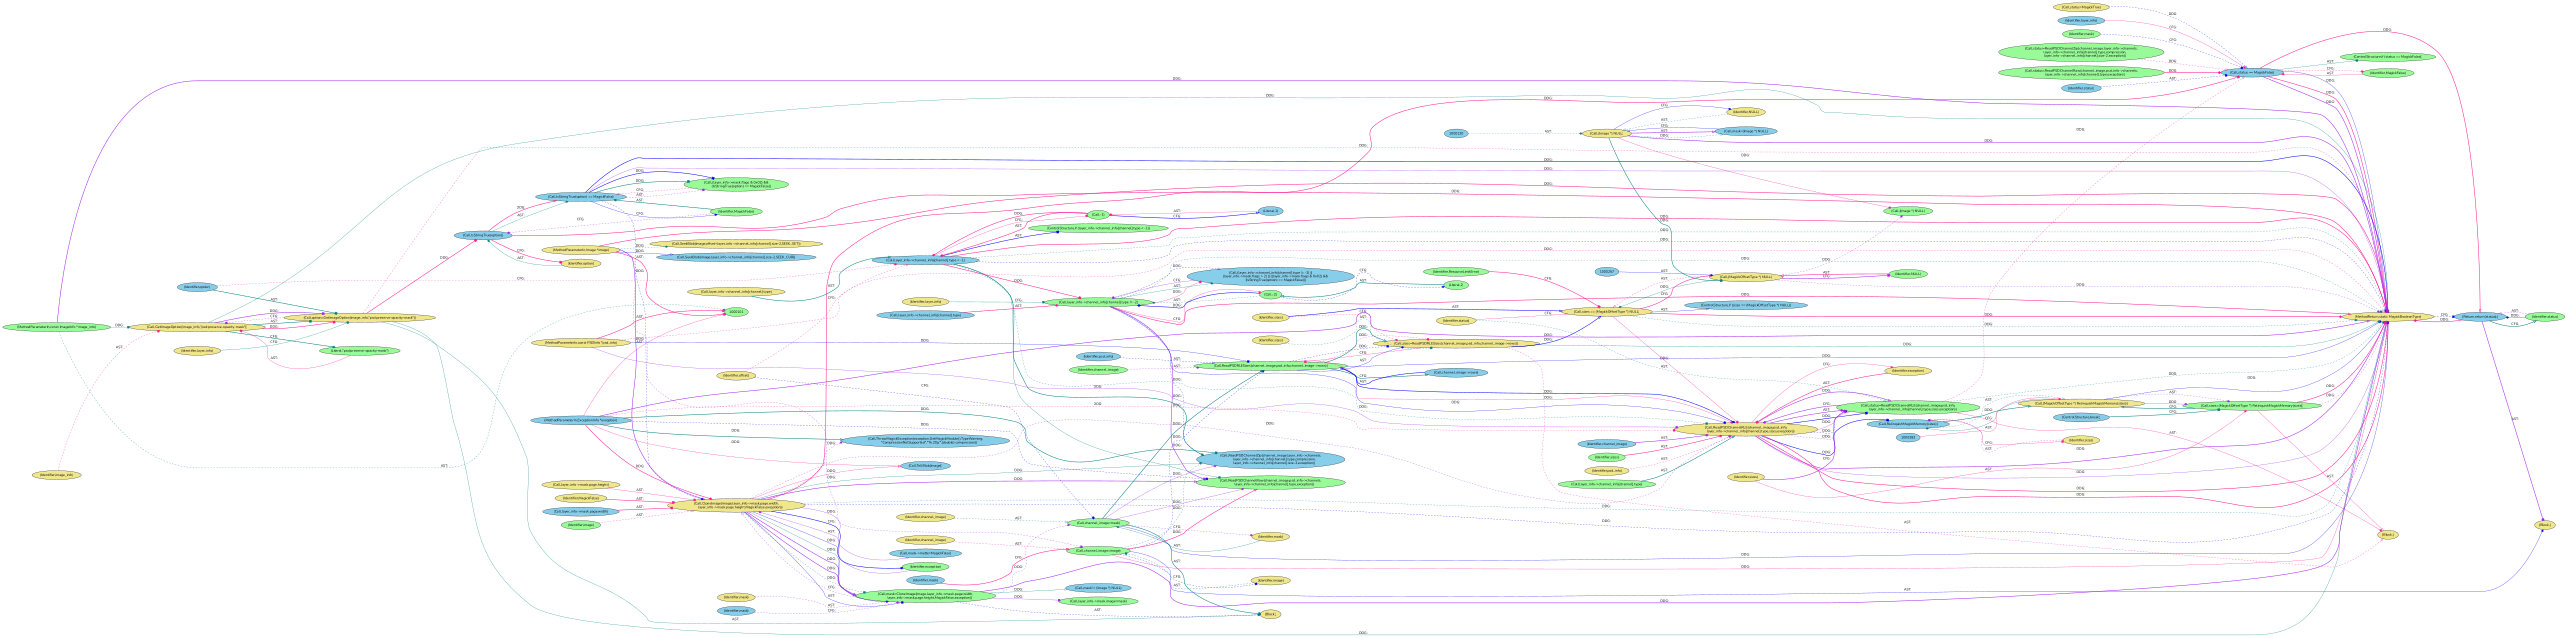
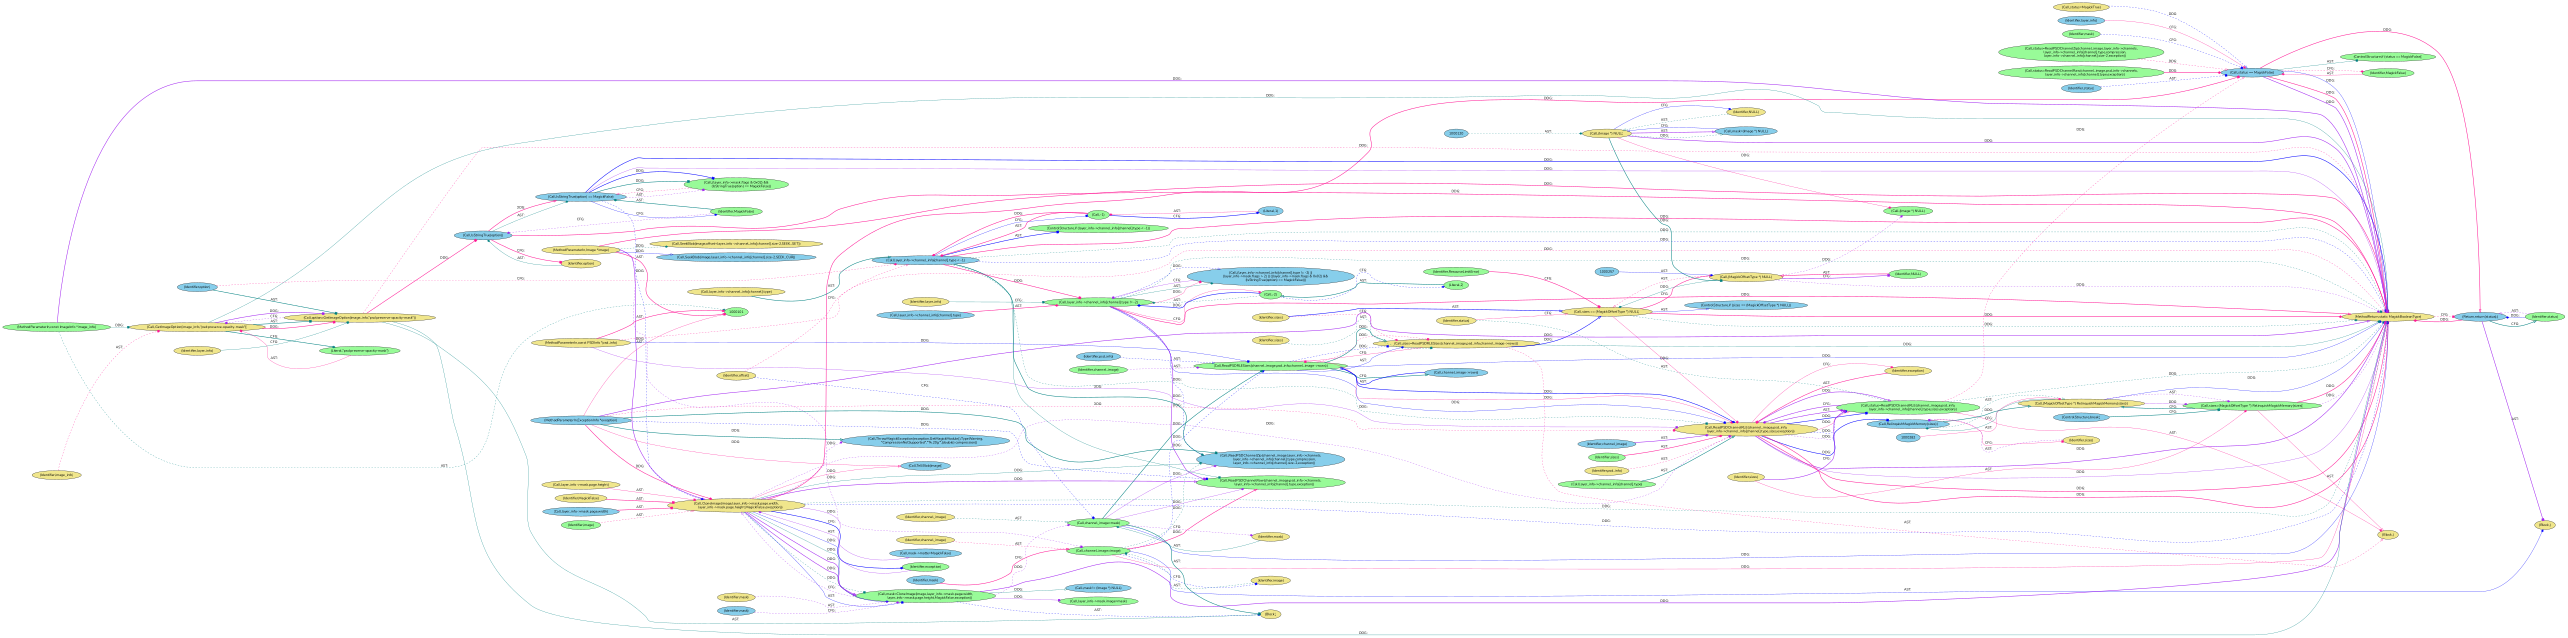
edge "(Call,-1)" -> "(Literal,1)": arrowhead onormal -> diamond
edge "(Call,layer_info->channel_info[channel].type < -1)" -> "(Call,-1)": color deeppink -> blue
edge "(MethodReturn,static MagickBooleanType)" -> "(Return,return(status);)": color blue -> deeppink
